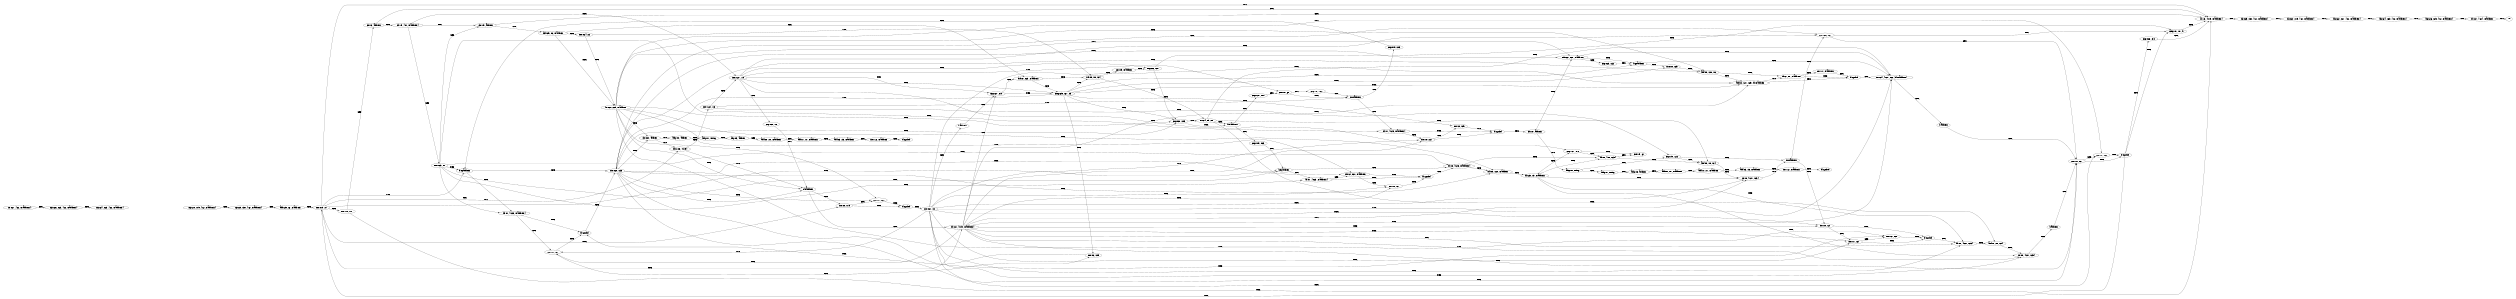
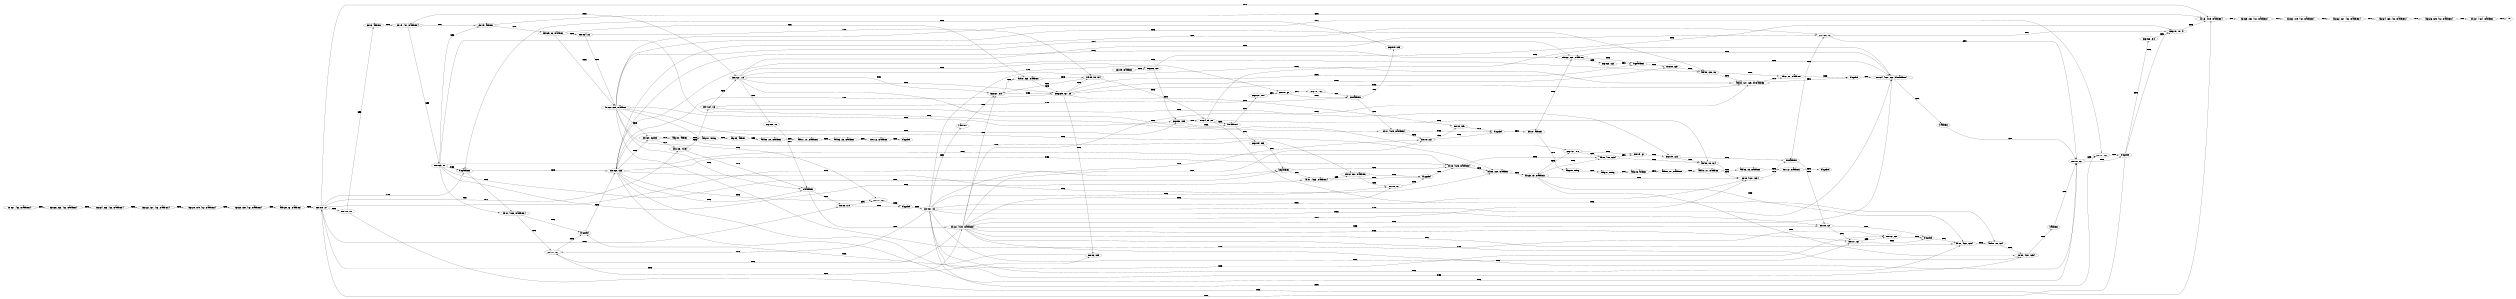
edge "cbz x2 , address" -> "str w8 , [ x19 , # address ]": removed, label "CFG"
edge "cmp x26 , # 0" -> "str w8 , [ x19 , # address ]": now "cmp x26 , # 0" -> "cneg w8 , w0 , lt"
node "mov w1 , # address": removed
edge "sub x8 , x8 , x24" -> "mov x9 , # address": now "sub x8 , x8 , x24" -> "cmp x27 , # 0"
edge "cneg x25 , x27 , mi" -> "cmp x20 , x25": removed, label "DFG"
node "cbz x20 , address": label "cbz x20 , address" -> "cbz x20 , symbol"
edge "mov x20 , x25" -> "sub x2 , x20 , # address": now "mov x20 , x25" -> "ldr x8 , [ x23 , # address ]"
edge "adrp x0 , string" -> "cmp w9 , w22": now "cset w9 , gt" -> "cmp w9 , w22"
node "stp x22 , x21 , [ sp , # address ]": added
